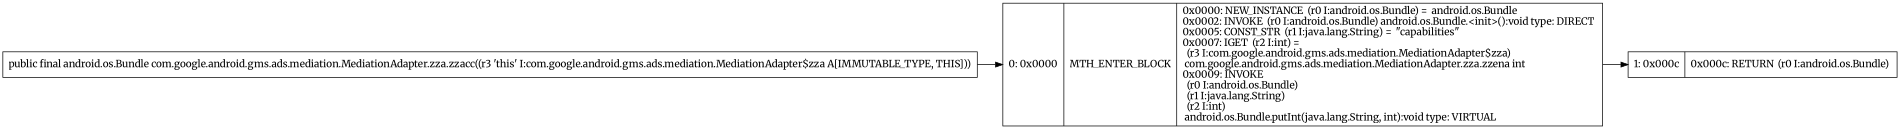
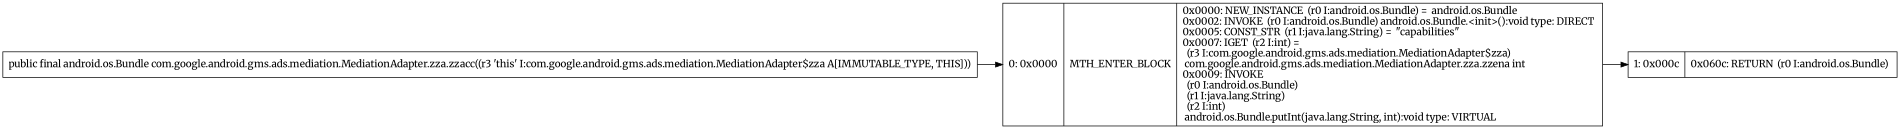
node "1: 0x000c": text "0x000c: RETURN  (r0 I:android.os.Bundle)" -> "0x060c: RETURN  (r0 I:android.os.Bundle)"
